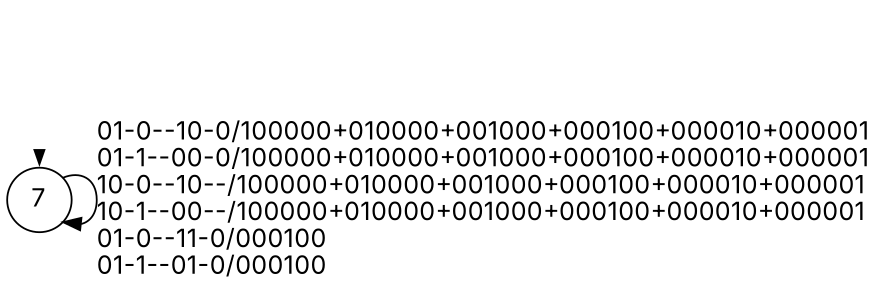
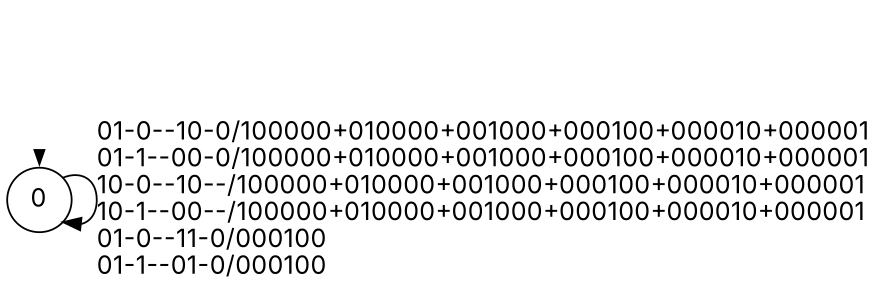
node "7": label "7" -> "0"
